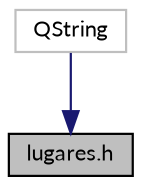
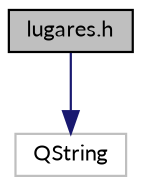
edge "QString" -> "lugares.h": reversed
